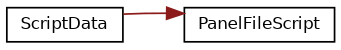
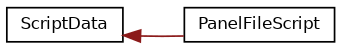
edge "ScriptData" -> "PanelFileScript": reversed
